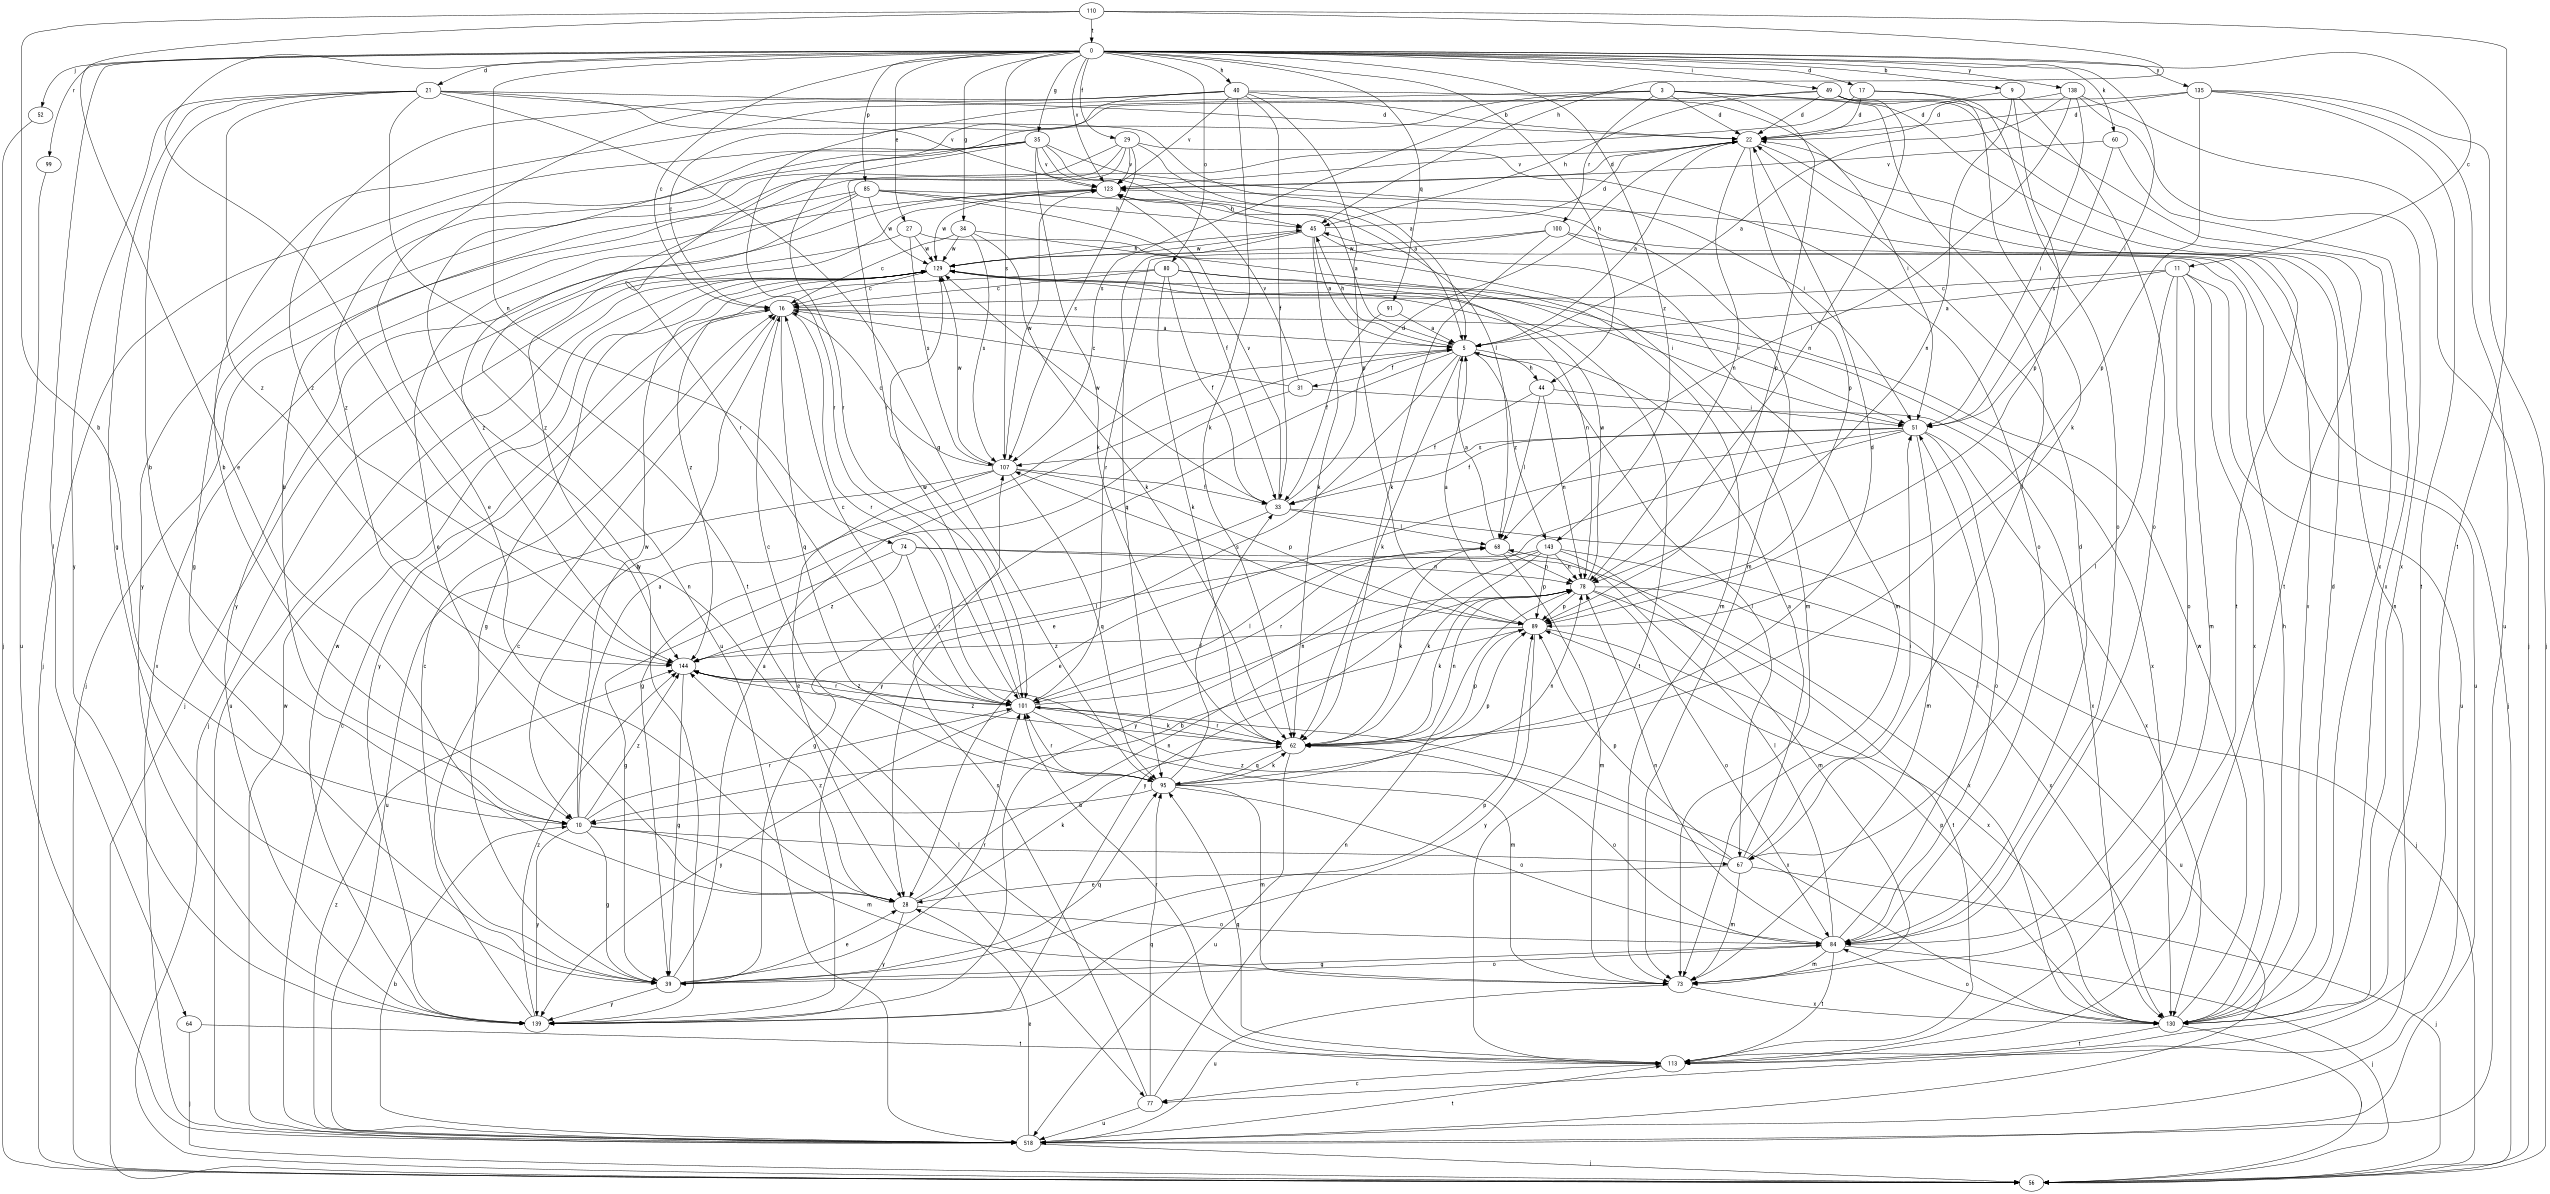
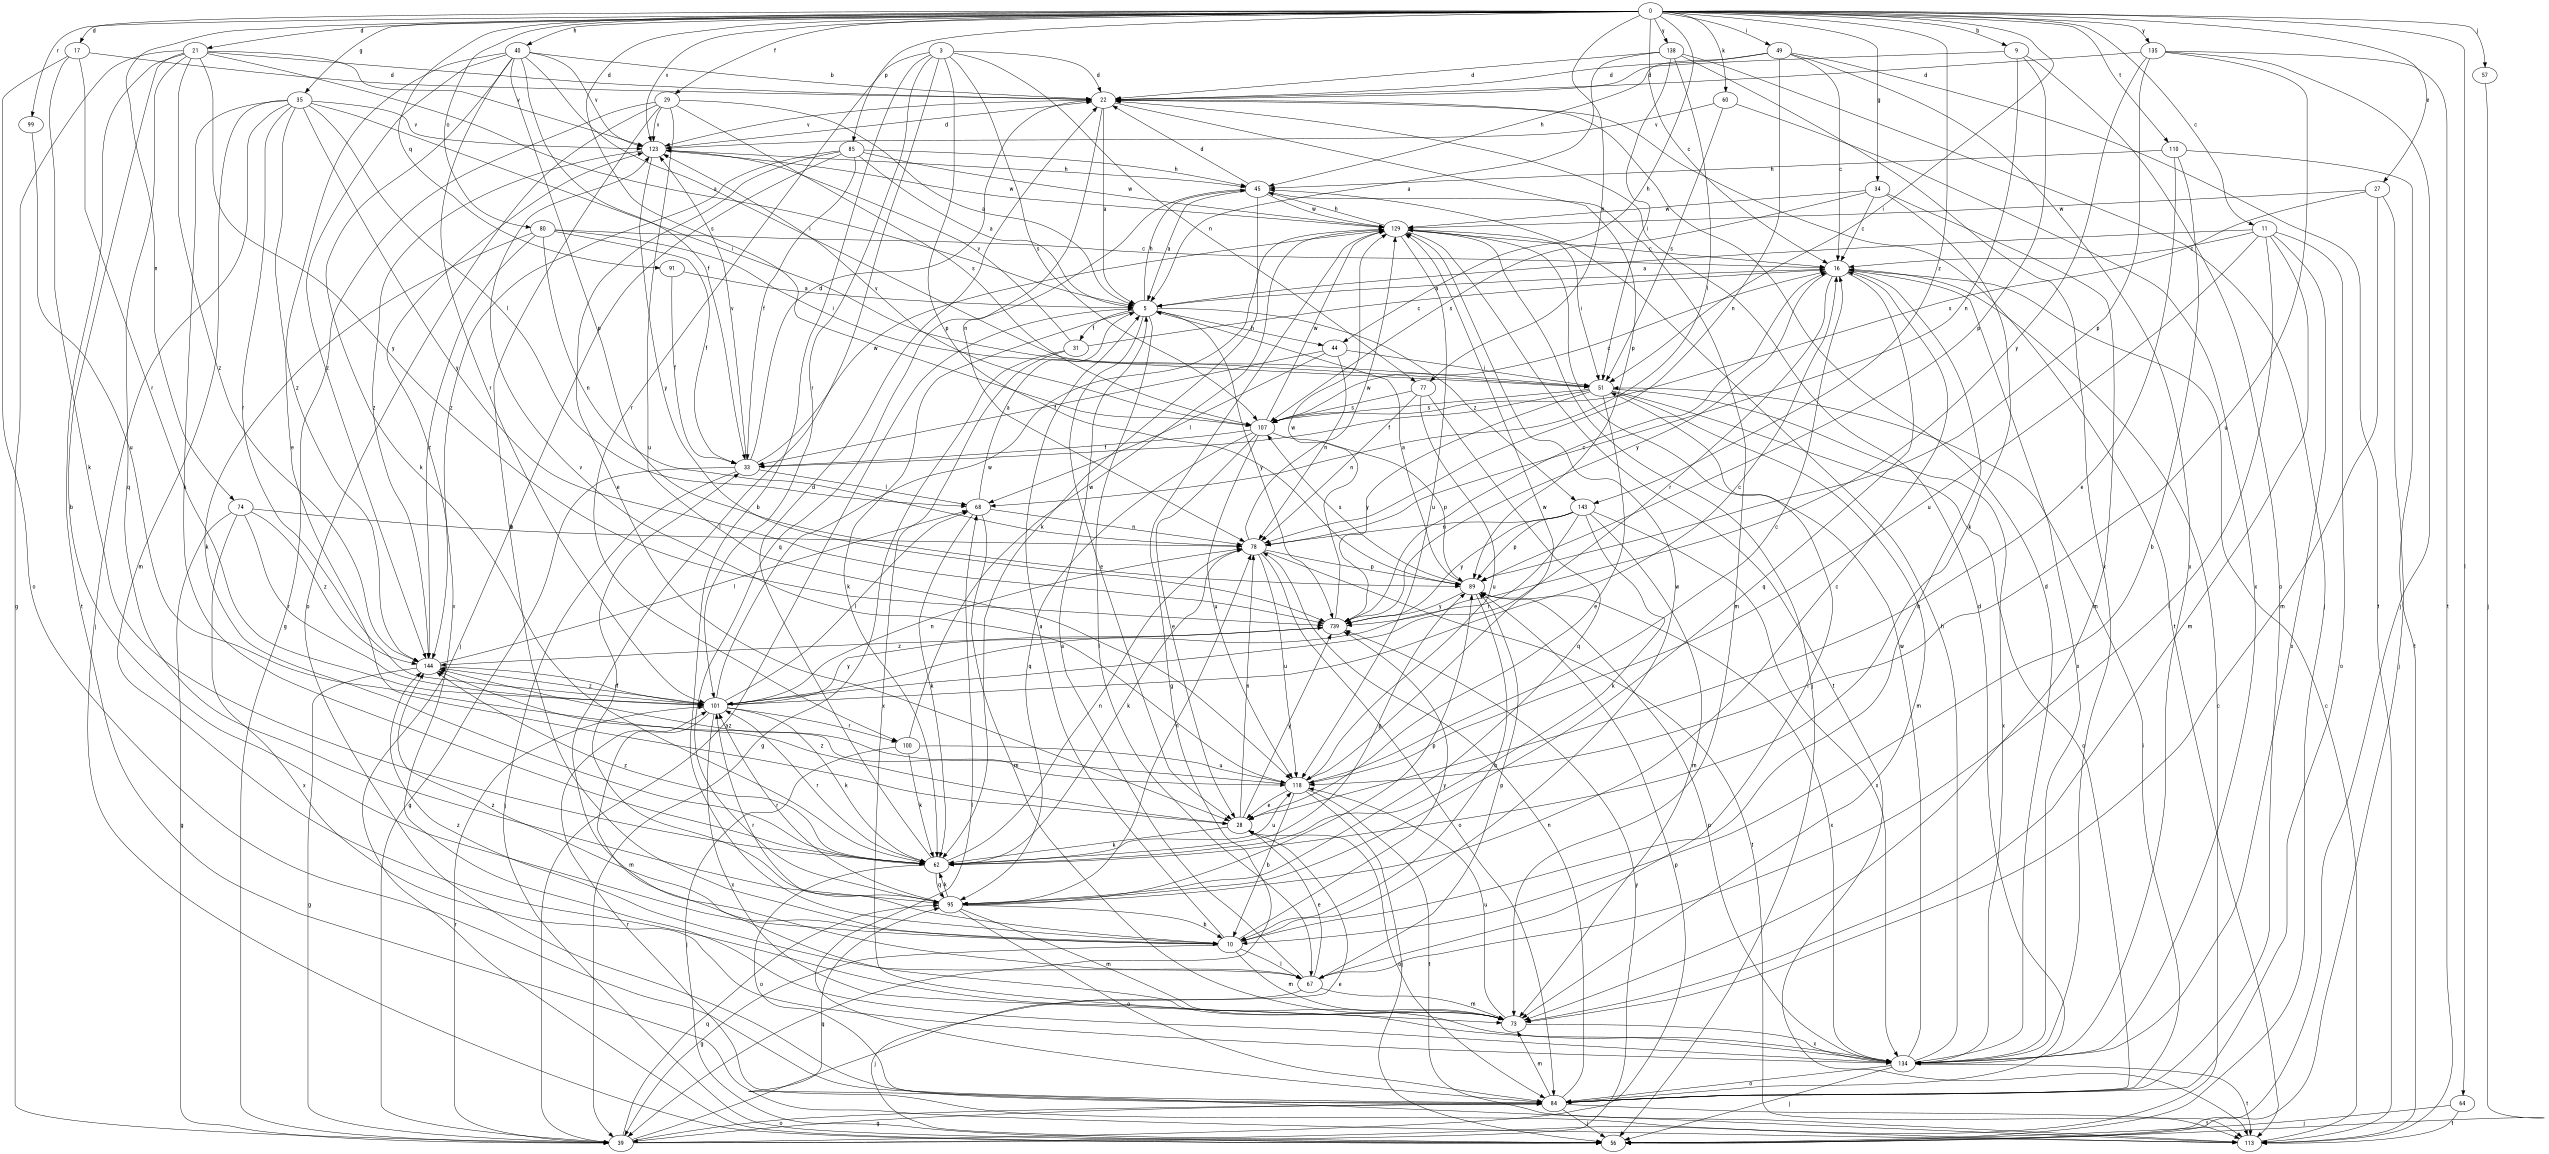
edge "110" -> "0": reversed
node "52": label "52" -> "57"
edge "100" -> "101": reversed
edge "107" -> "123": label "w" -> "v"
edge "89" -> "144": removed, label "z"
edge "84" -> "62": reversed
node "139": label "139" -> "739"
node "130": label "130" -> "134"
edge "113" -> "77": now "113" -> "16"
node "518": label "518" -> "118"
